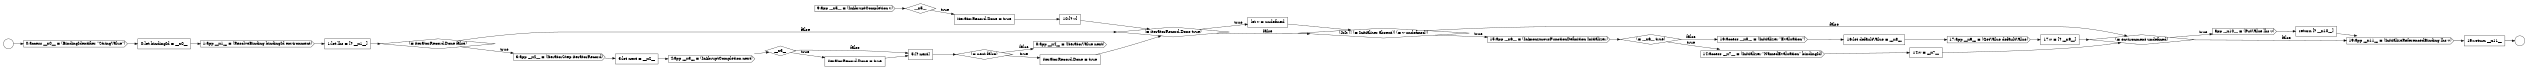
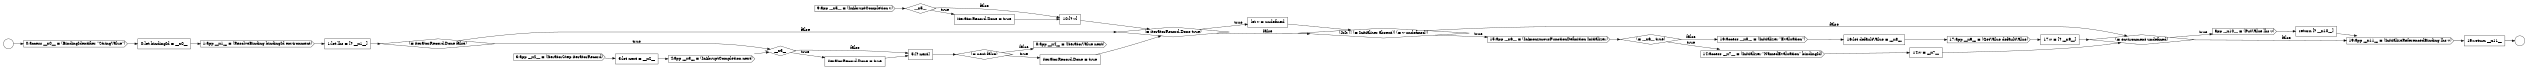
edge "__x5__" -> "10:[? v]": added, label "false"
edge "(= iteratorRecord.Done false)" -> "3:app __x2__ = (IteratorStep iteratorRecord)": now "(= iteratorRecord.Done false)" -> "__x3__"
